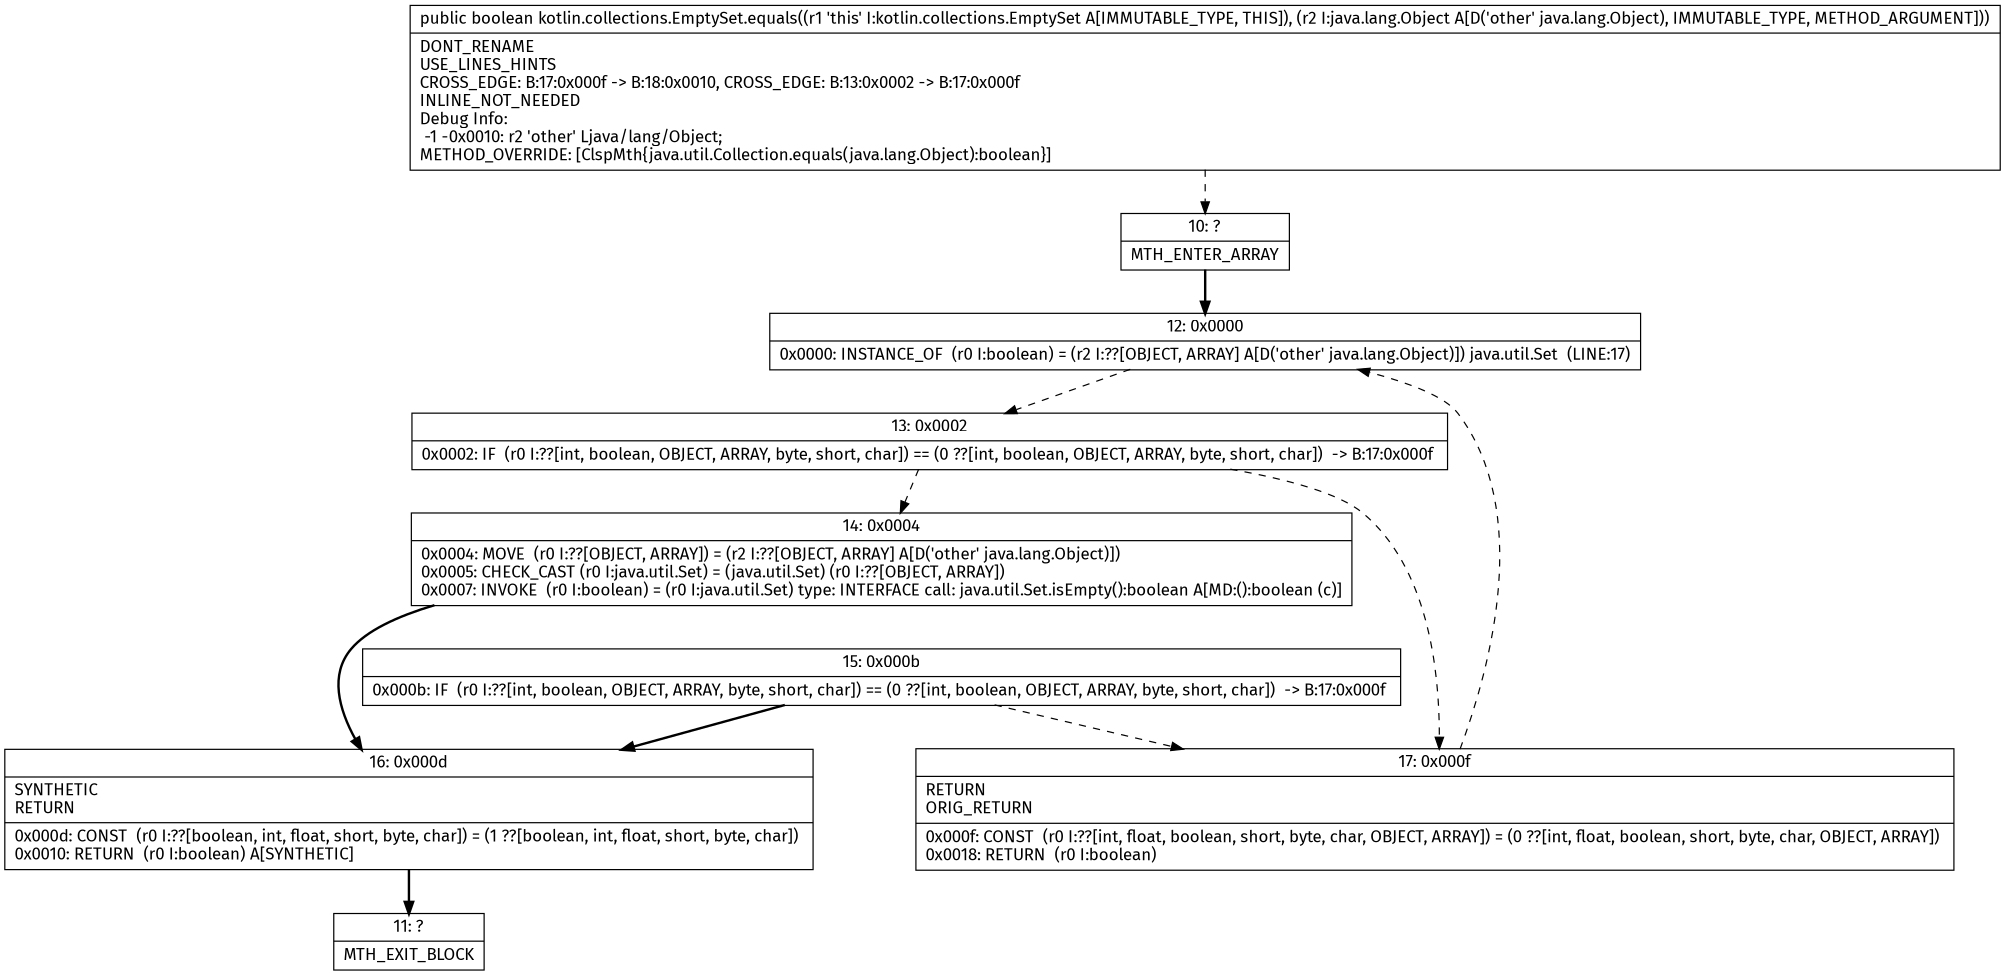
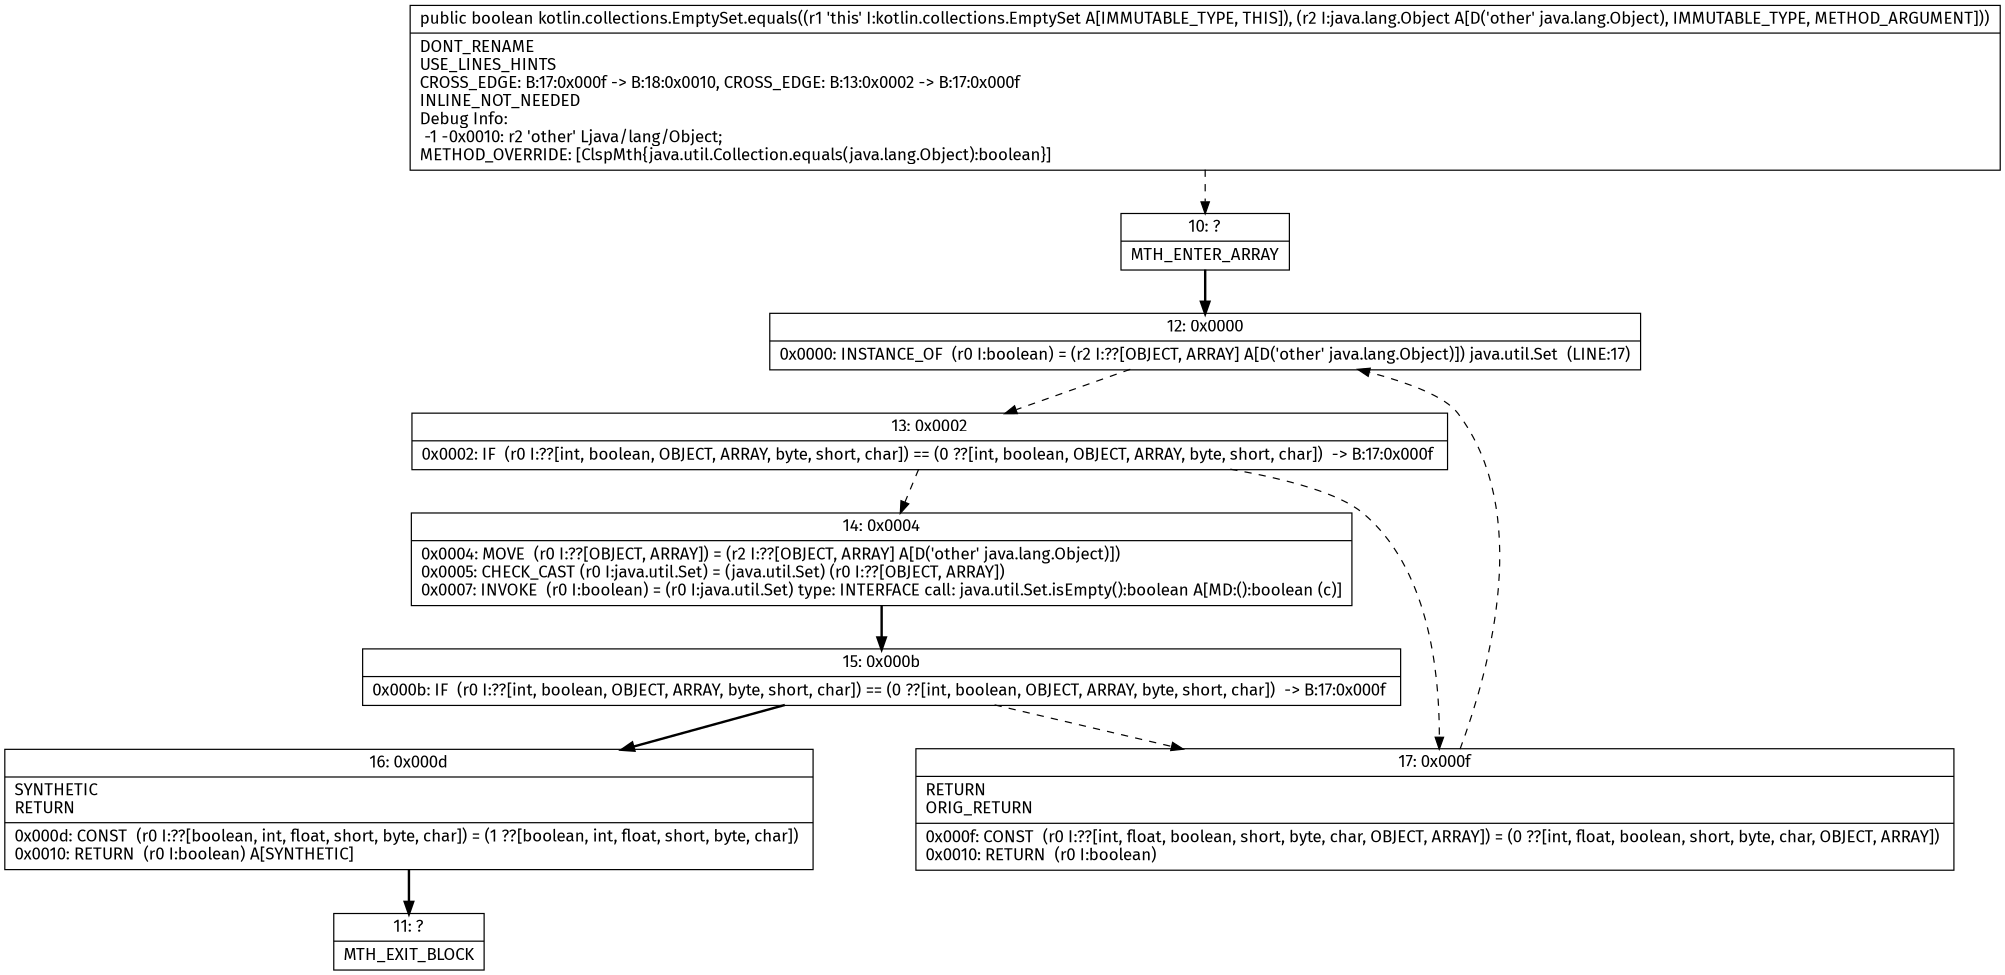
edge "14: 0x0004" -> "16: 0x000d": now "14: 0x0004" -> "15: 0x000b"
node "17: 0x000f": text "0x0018: RETURN  (r0 I:boolean)" -> "0x0010: RETURN  (r0 I:boolean)"
